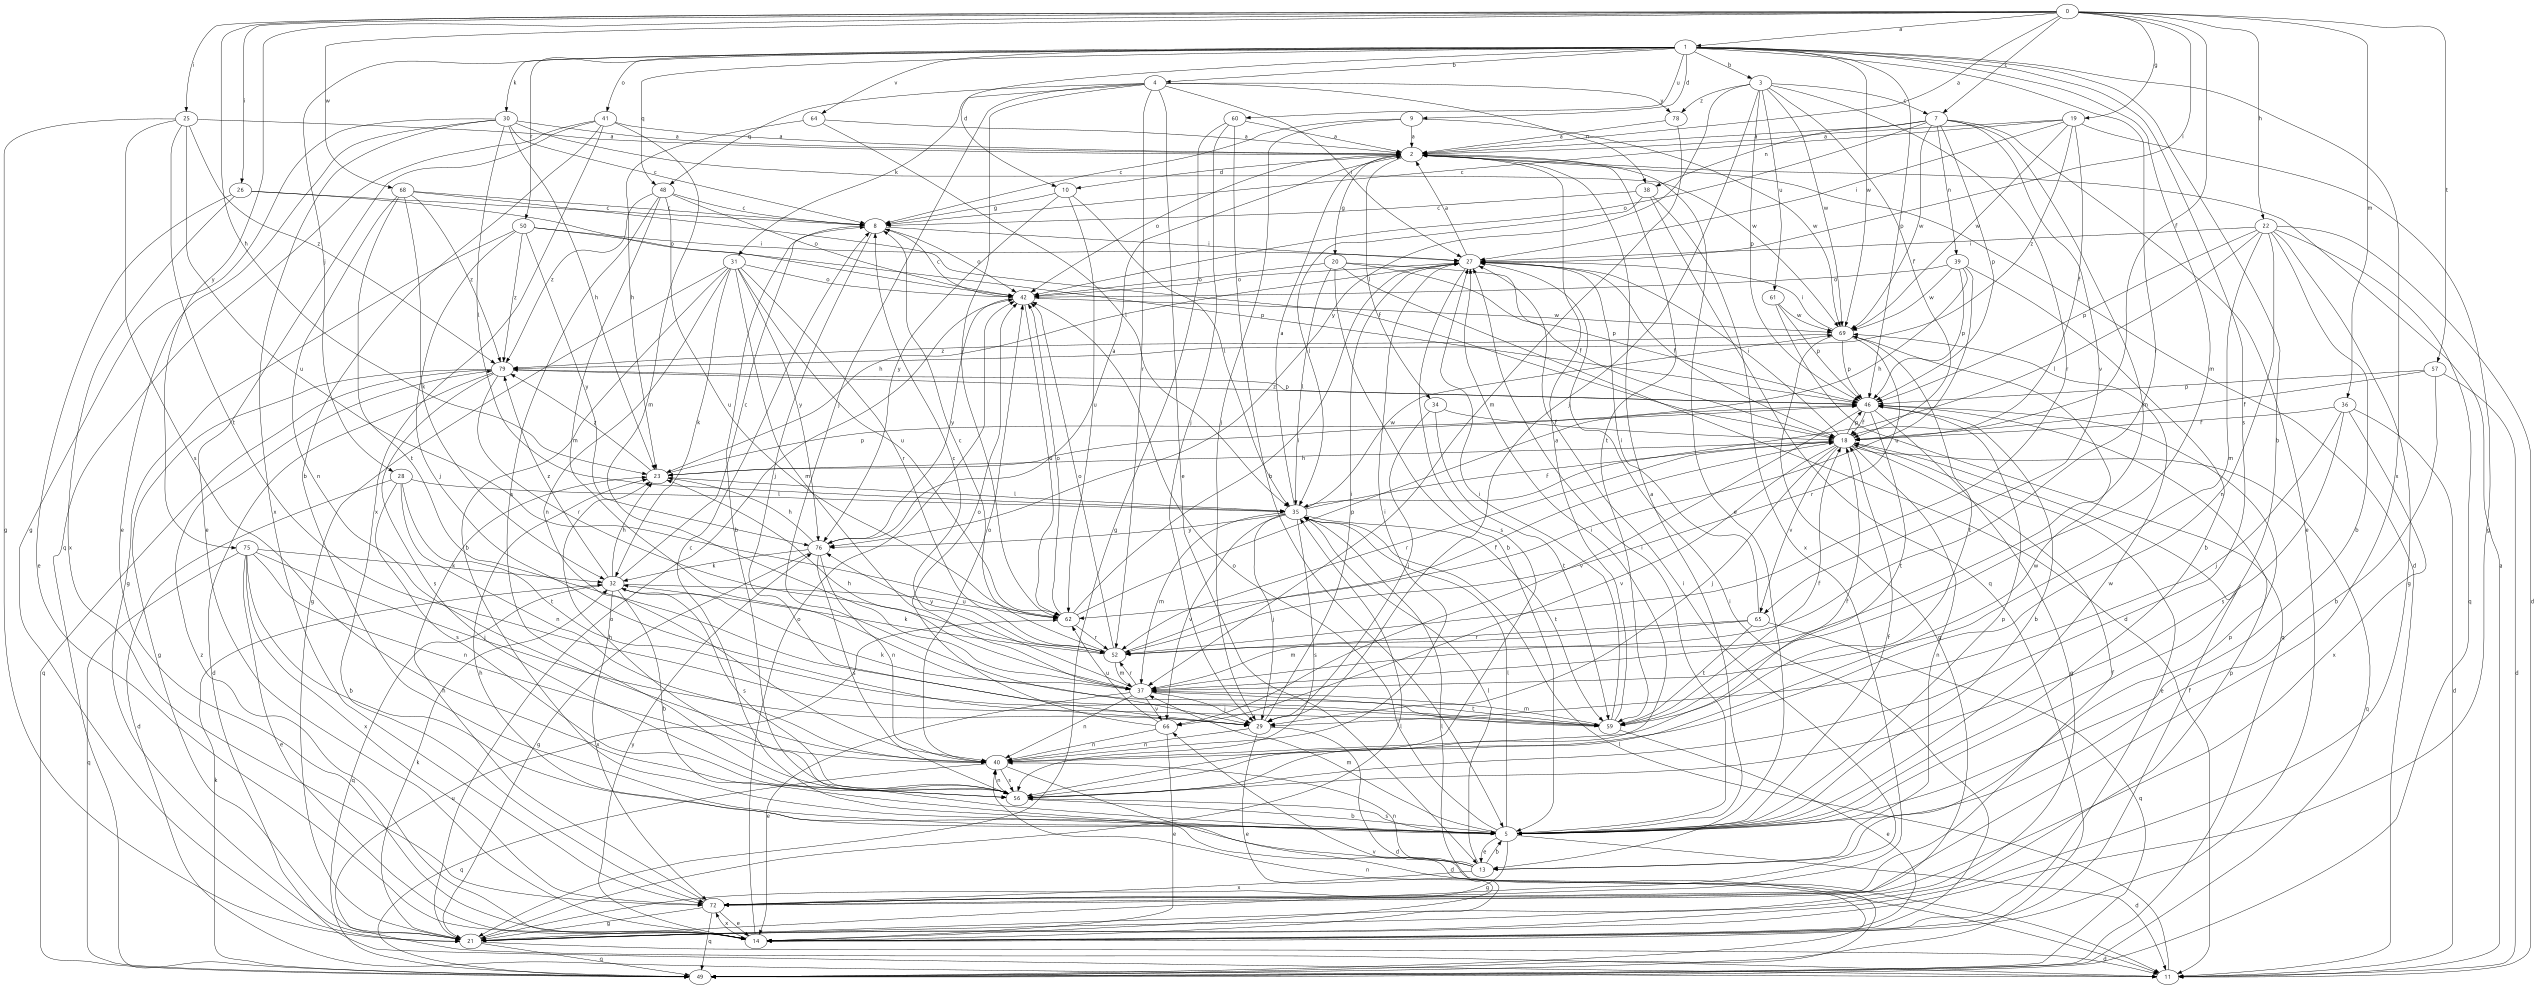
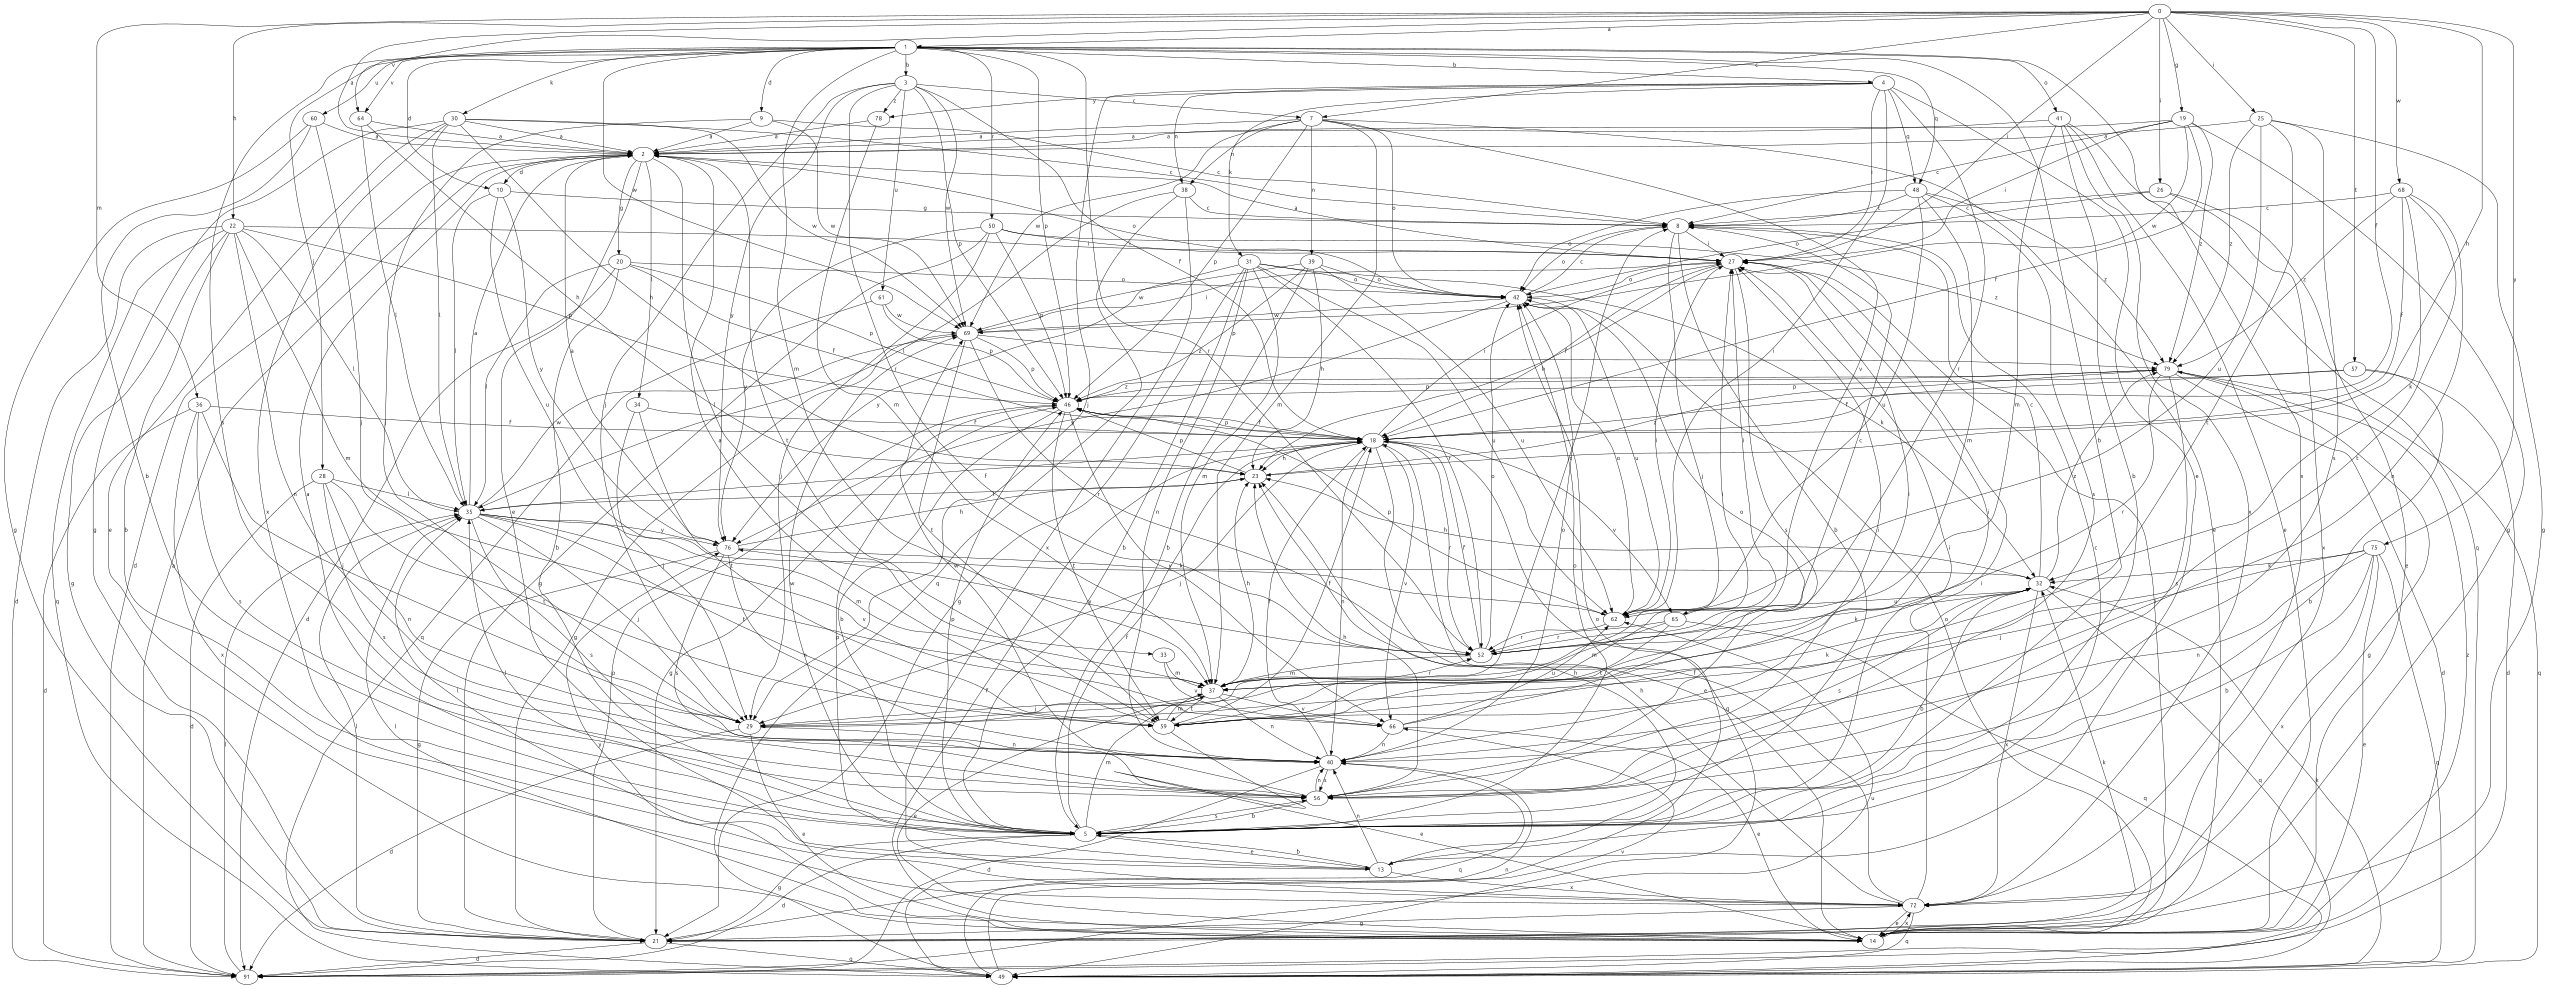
edge "0" -> "64": added, label "v"
node "33": added
edge "18" -> "13": now "18" -> "40"
node "11": label "11" -> "91"
